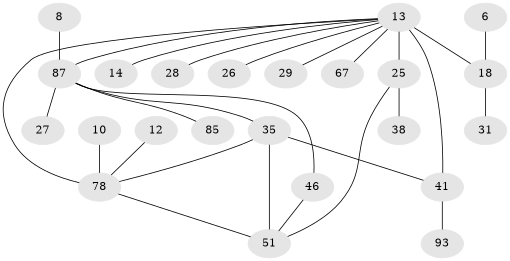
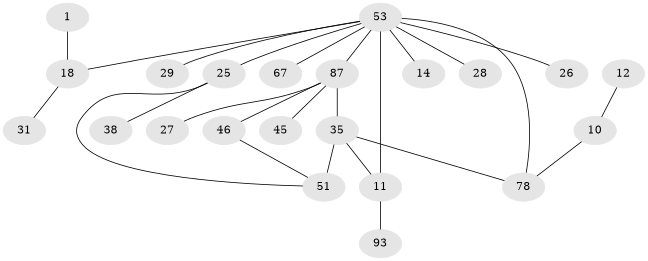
node "8": removed
node "13": label "13" -> "53"
node "6": label "6" -> "1"
node "85": label "85" -> "45"
edge "12" -- "78": now "12" -- "10"
node "41": label "41" -> "11"
edge "78" -- "51": removed
